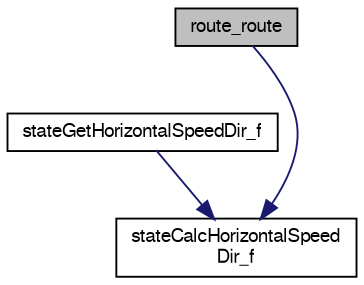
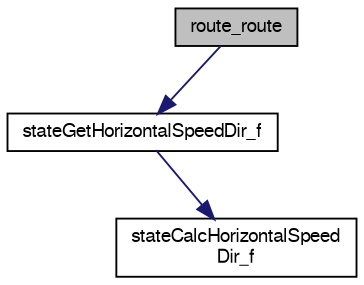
edge "route_route" -> "stateCalcHorizontalSpeed Dir_f": now "route_route" -> "stateGetHorizontalSpeedDir_f"
